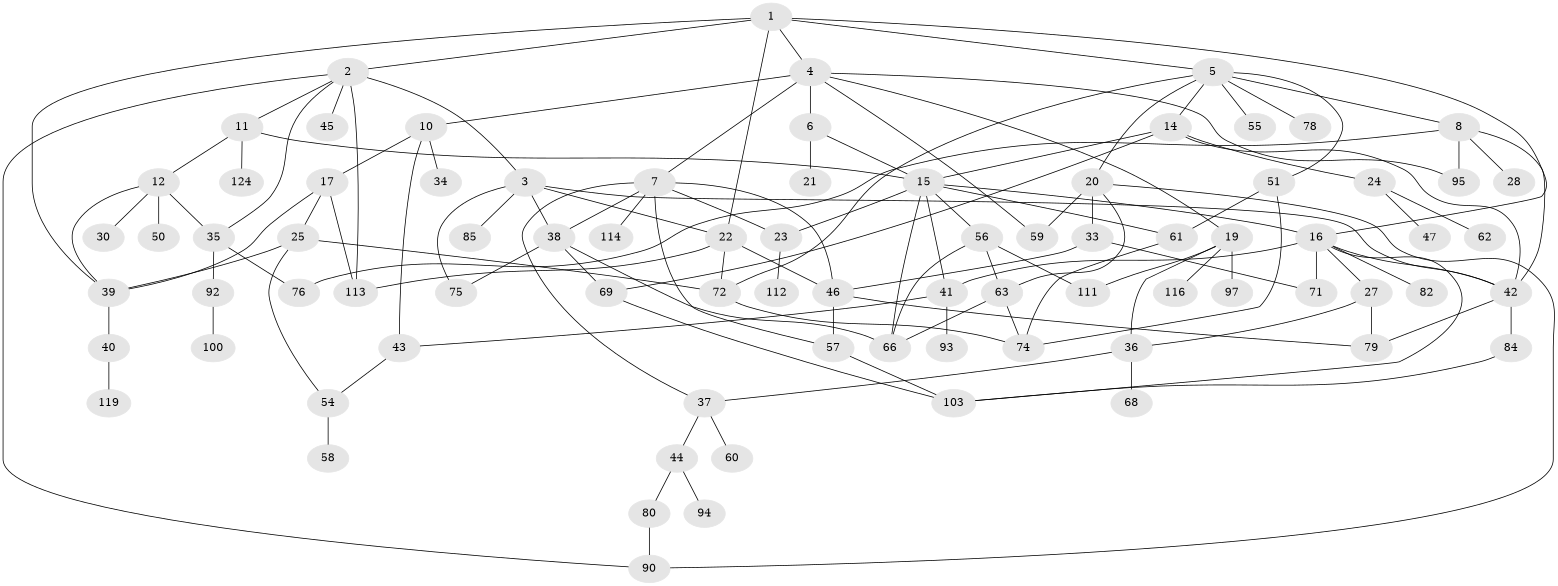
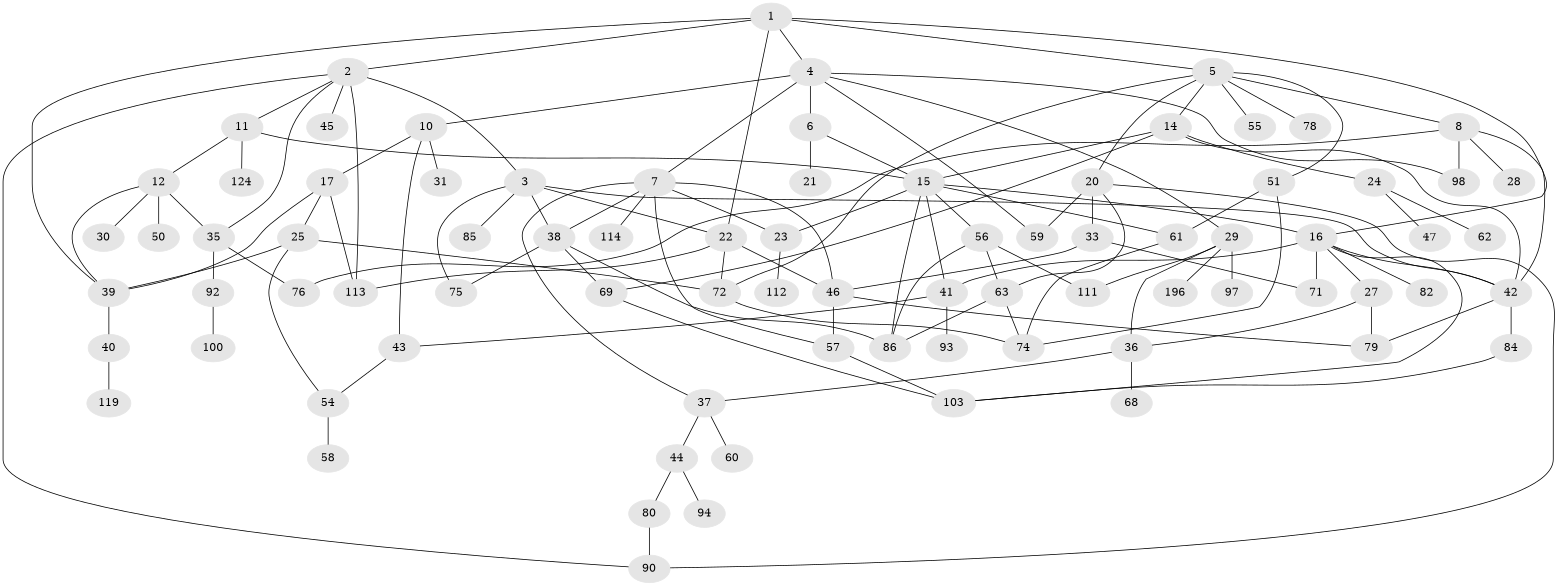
node "34": label "34" -> "31"
node "95": label "95" -> "98"
node "19": label "19" -> "29"
node "116": label "116" -> "196"
node "66": label "66" -> "86"
